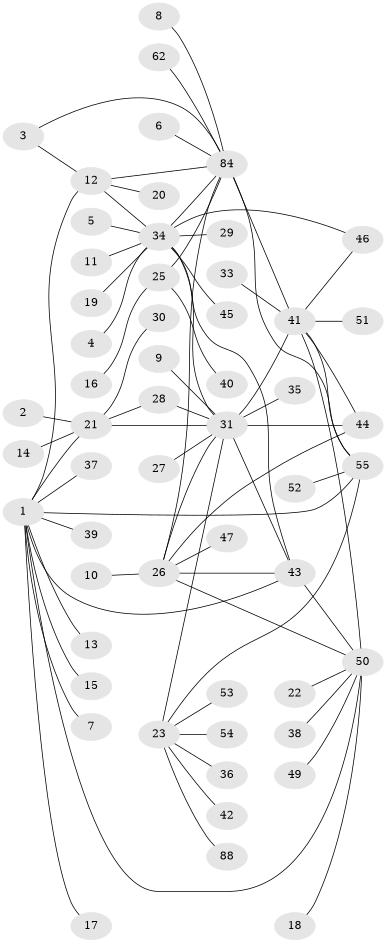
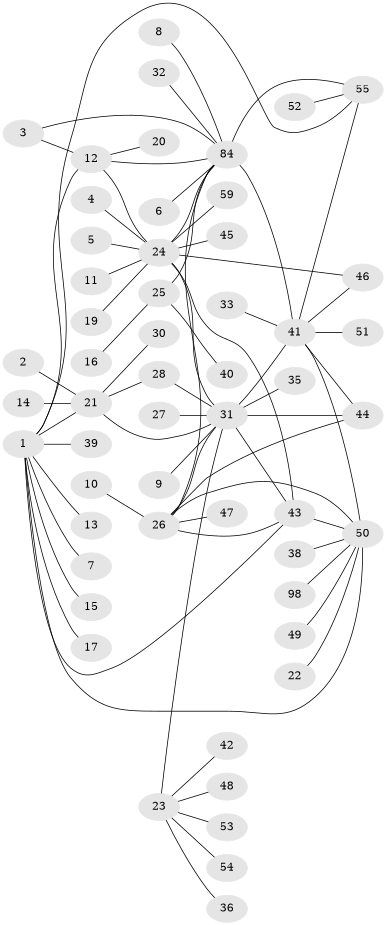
node "62": label "62" -> "32"
node "29": label "29" -> "59"
node "34": label "34" -> "24"
node "37": removed
edge "55" -- "23": removed
node "88": label "88" -> "48"
node "18": label "18" -> "98"
